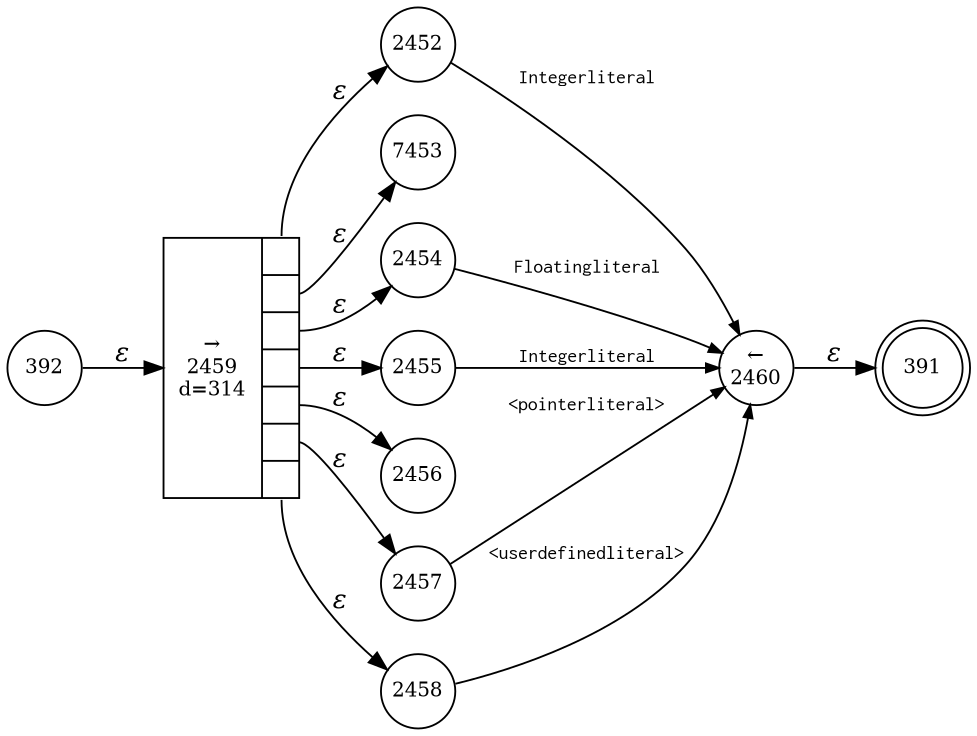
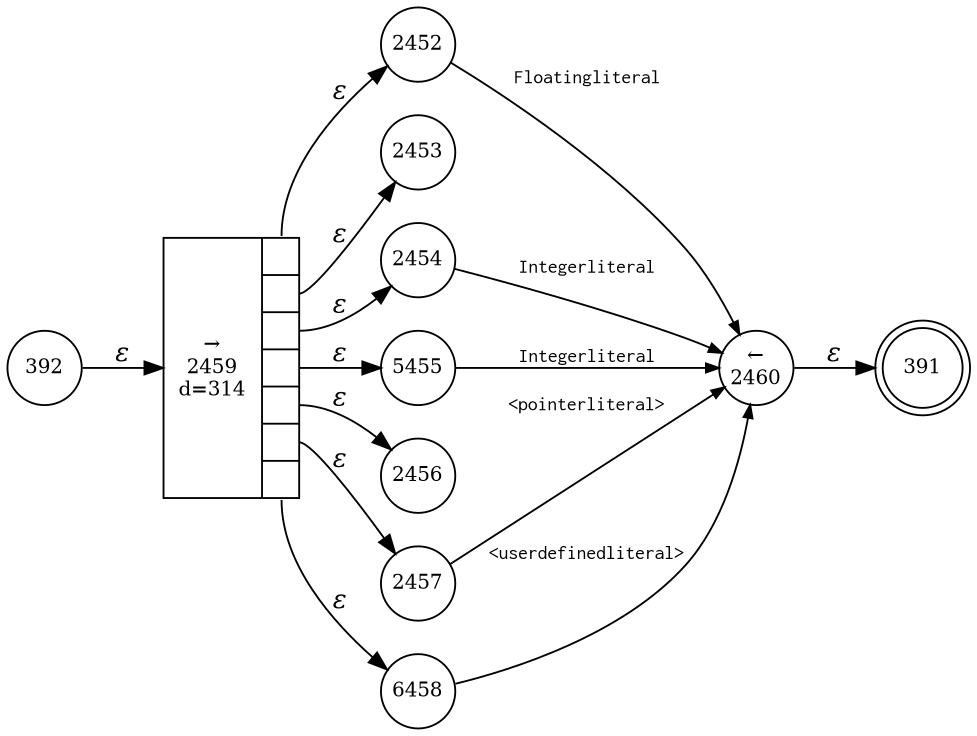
edge "2452" -> "← 2460": label "Integerliteral" -> "Floatingliteral"
node "7453": label "7453" -> "2453"
edge "2454" -> "← 2460": label "Floatingliteral" -> "Integerliteral"
node "2455": label "2455" -> "5455"
node "2458": label "2458" -> "6458"
